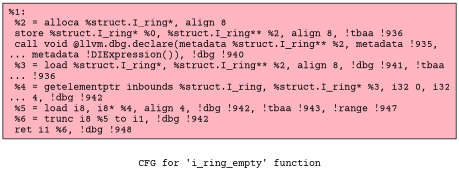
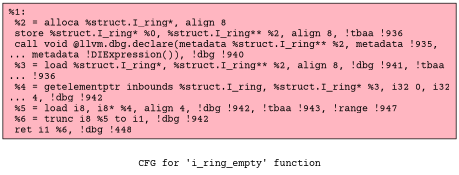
node "%1:": text "ret i1 %6, !dbg !948" -> "ret i1 %6, !dbg !448"
